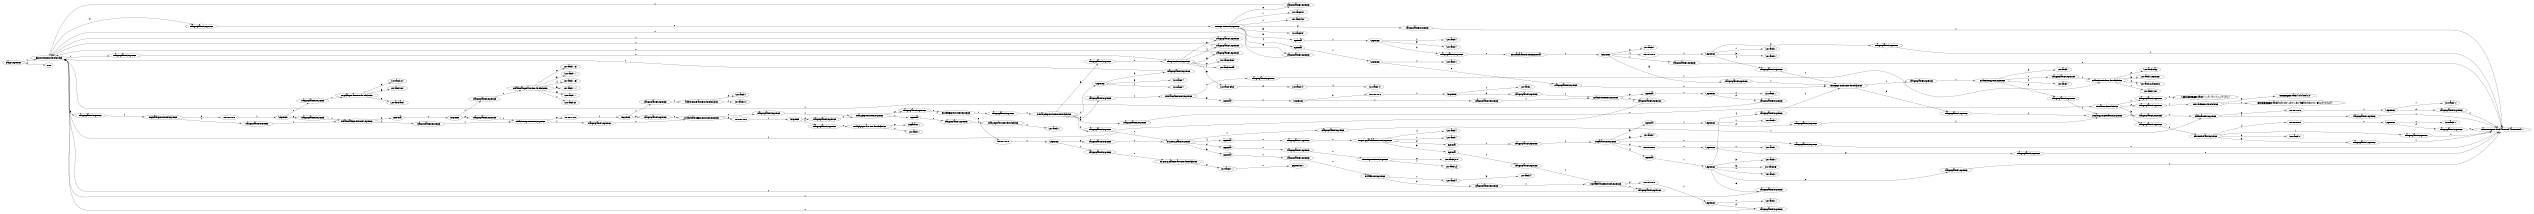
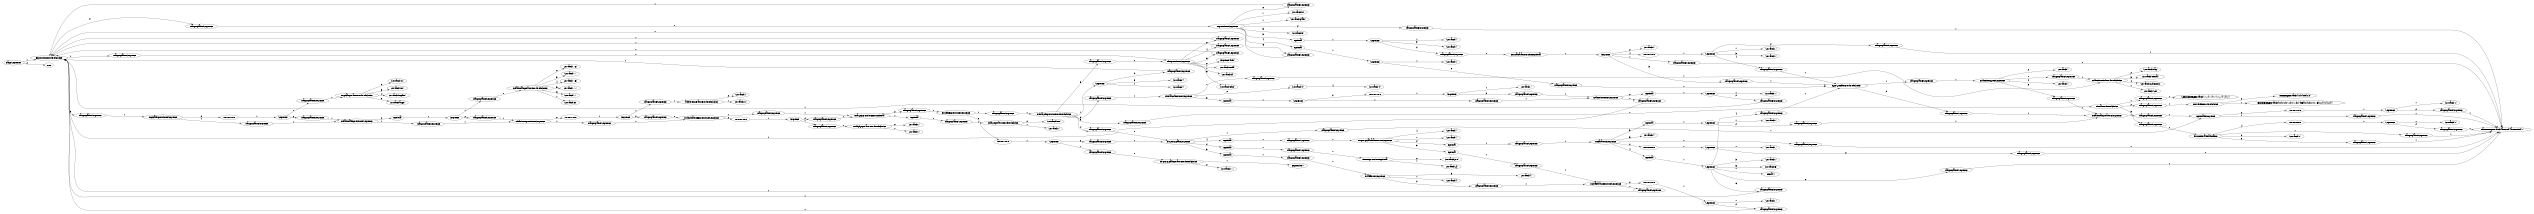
node "StrMatch(let)": label "StrMatch(let)" -> "StrMatch(plain)"
node "LetExpression=Sequence": label "LetExpression=Sequence" -> "Expression=Sequence"
node "StrMatch(then)": label "StrMatch(then)" -> "Sequence(then)"
node "StrMatch(if)": added
node "StrMatch(Sequence)": label "StrMatch(Sequence)" -> "StrMatch(Literal)"
node "TimeExpression=OrderedChoice": label "TimeExpression=OrderedChoice" -> "TypeSpecifier=OrderedChoice"
edge "StrMatch(else)" -> "StrMatch({)": now "LiteralCollection=Sequence" -> "StrMatch({)"
node "StrMatch(implies)": added
node "StrMatch(and)": label "StrMatch(and)" -> "StrMatch(asgn)"
node "UnaryExpression=Sequence": label "UnaryExpression=Sequence" -> "UnaryExpression=EnumLiteral"
node "SimpleTypeSpecifier=Sequence": label "SimpleTypeSpecifier=Sequence" -> "RelationalOperator=Sequence"
node "PathName=Sequence": label "PathName=Sequence" -> "Optional=Sequence"
node "StrMatch(not)": added
node "Declarator(/)": label "Declarator(/)" -> "StrMatch(/)"
node "EnumLiteral=Sequence": label "EnumLiteral=Sequence" -> "EnumLiteral=PathName"
node "TimeExpression=Sequence": label "TimeExpression=Sequence" -> "TimeExpression=Optional"
edge "StrMatch(->)" -> "Expression(.)": now "PropertyCallOperator=OrderedChoice" -> "Expression(.)"
node "StrMatch(;)": label "StrMatch(;)" -> "Literal(;)"
edge "StrMatch([)" -> "StrMatch(])": now "Qualifiers=Sequence" -> "StrMatch(])"
